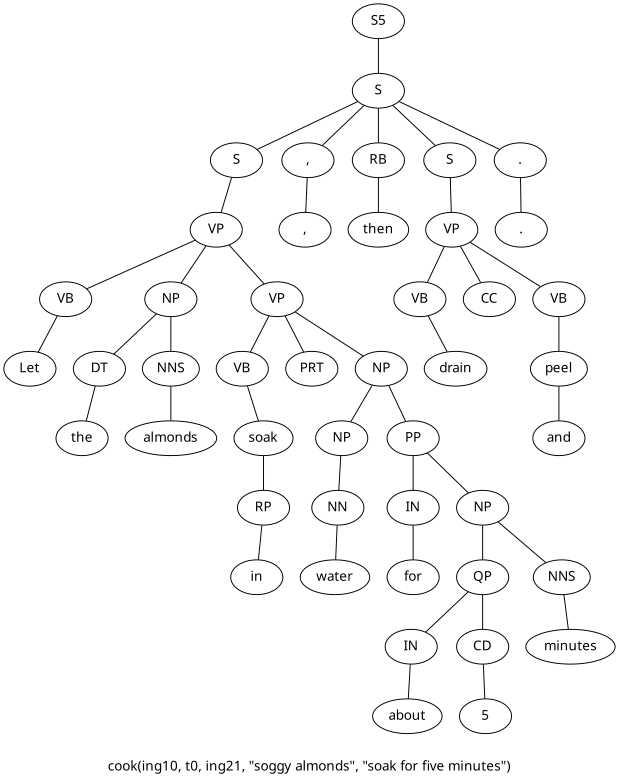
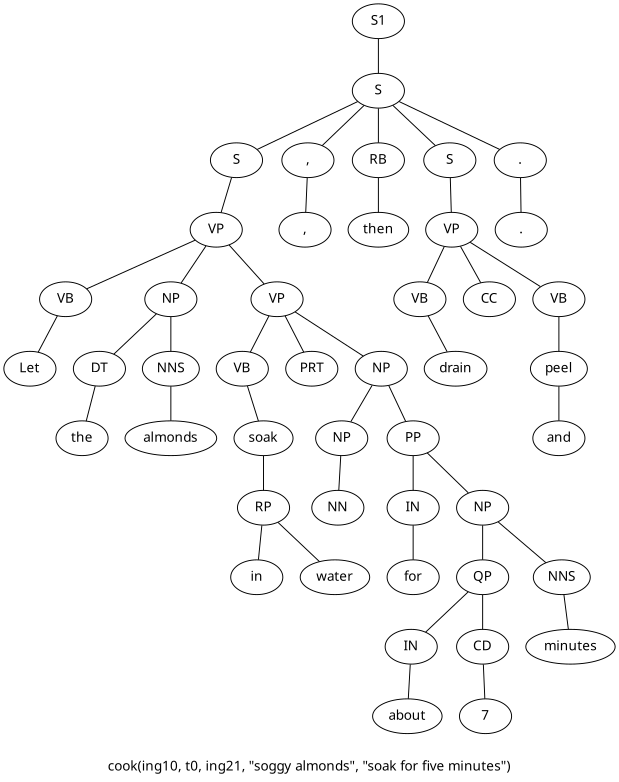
node "S5": label "S5" -> "S1"
edge "NN" -- "water": now "RP" -- "water"
node "5": label "5" -> "7"
